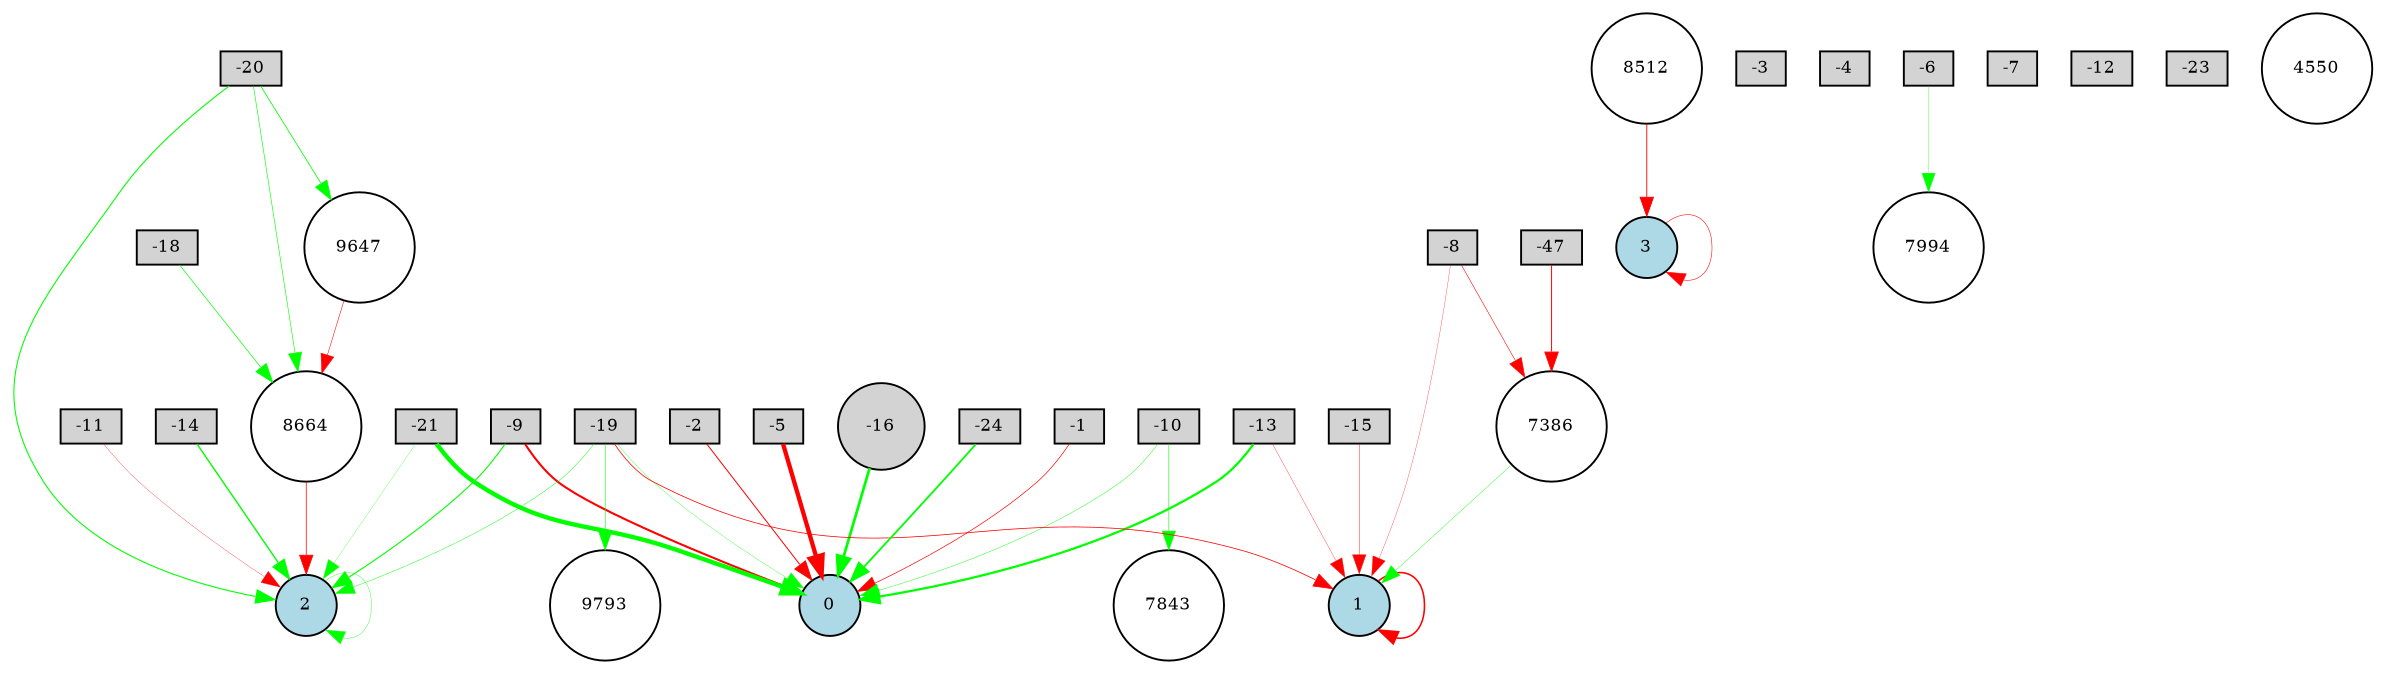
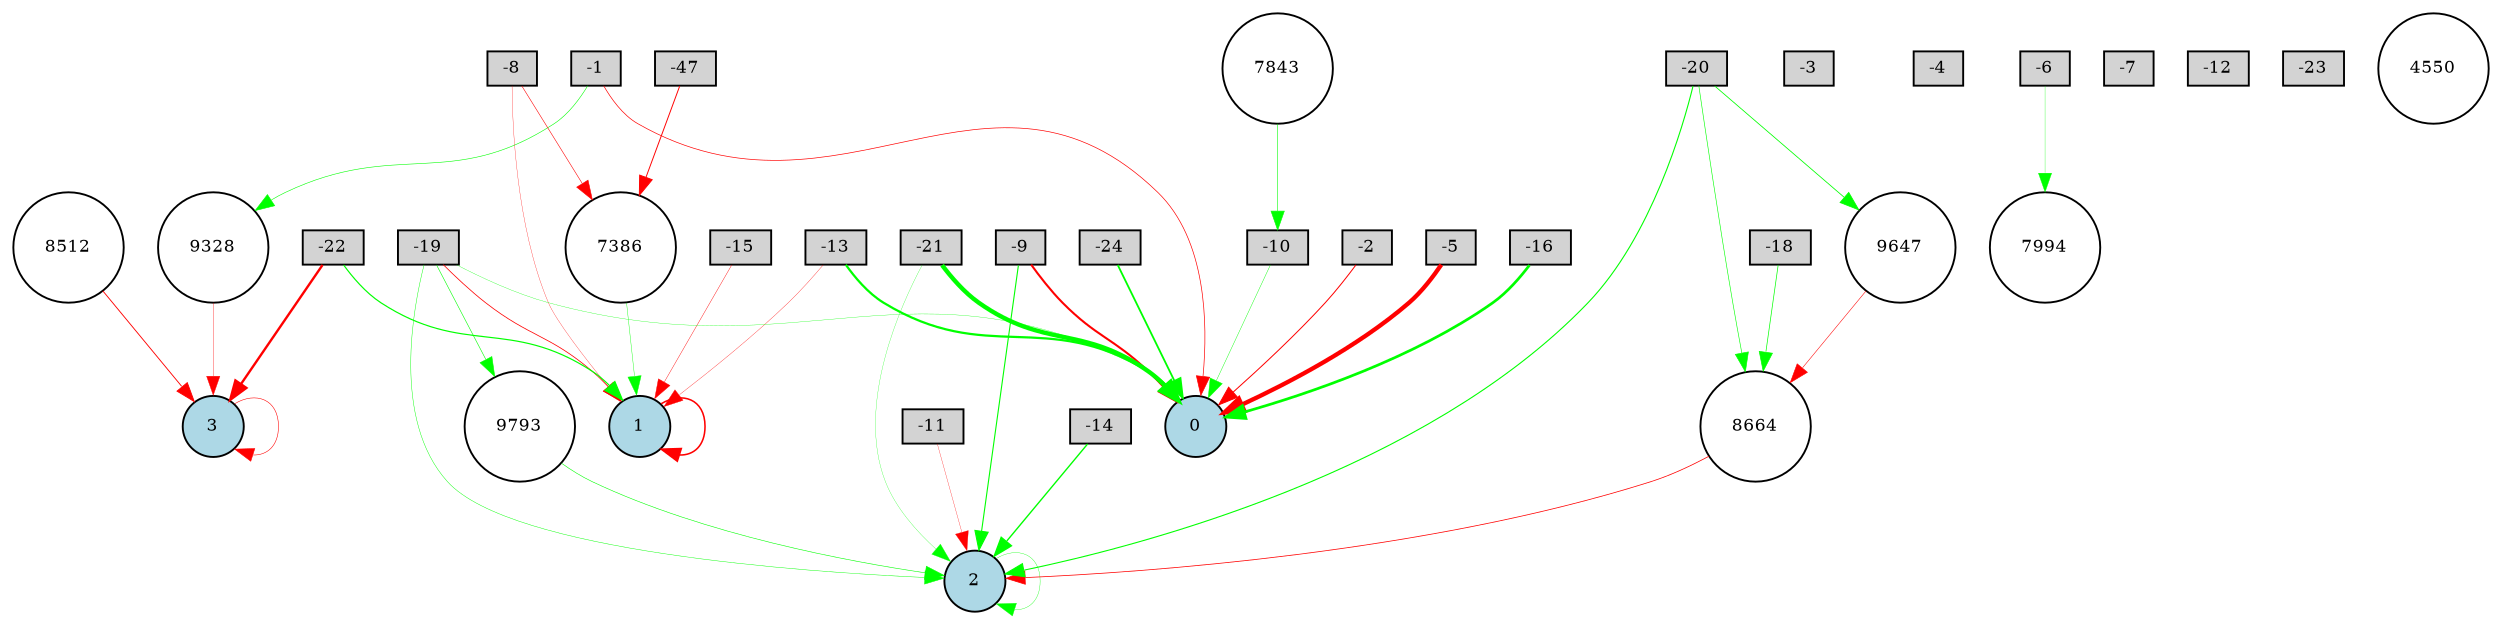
node "9328": added
node "-22": added
node "-16": shape circle -> box
edge "-10" -> "7843": reversed
edge "9793" -> "2": added
